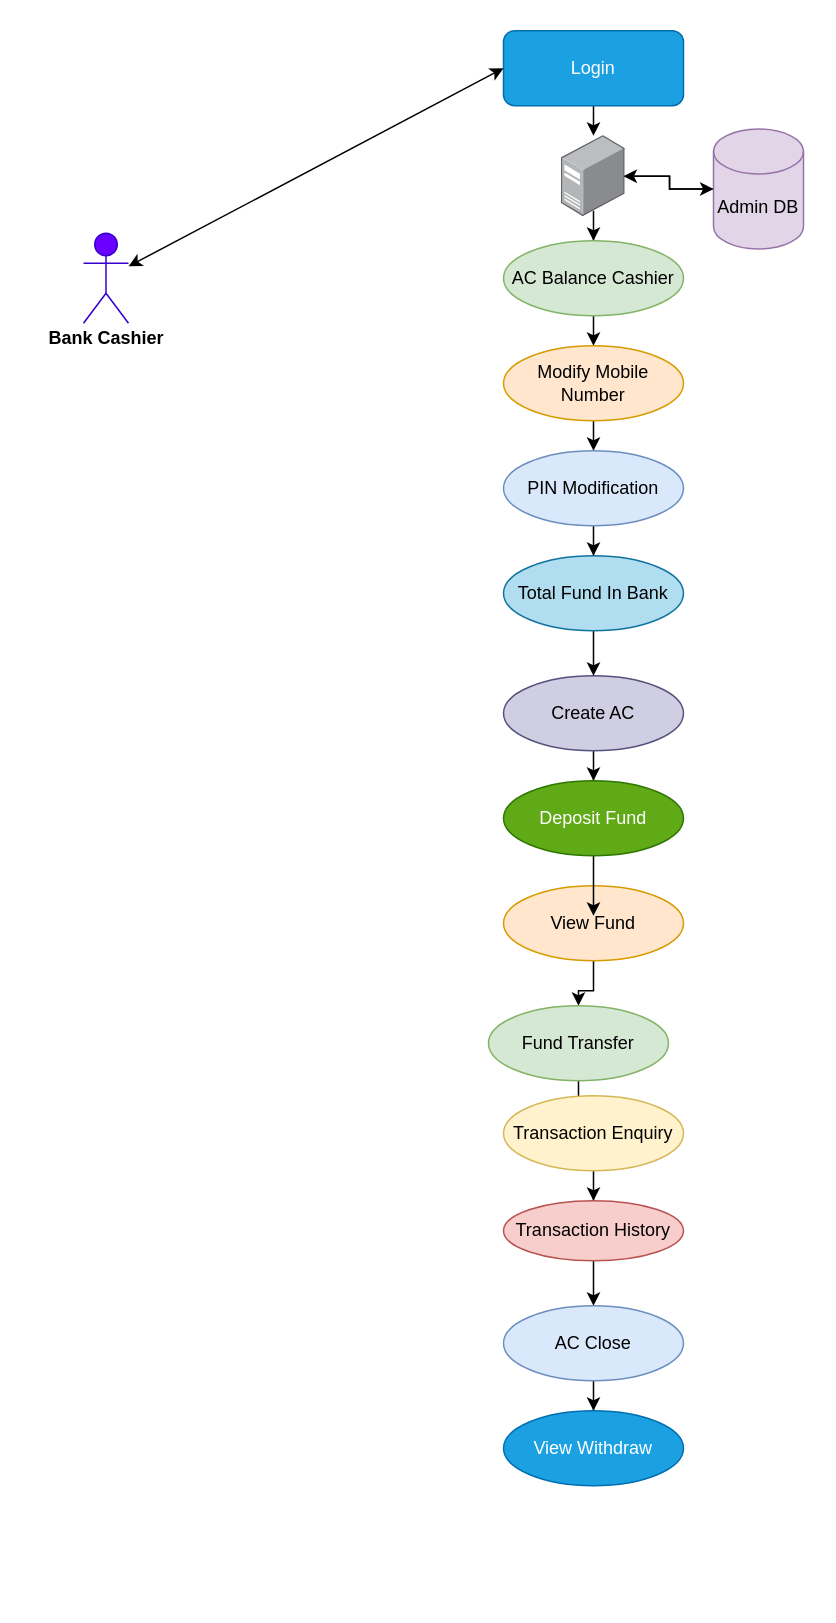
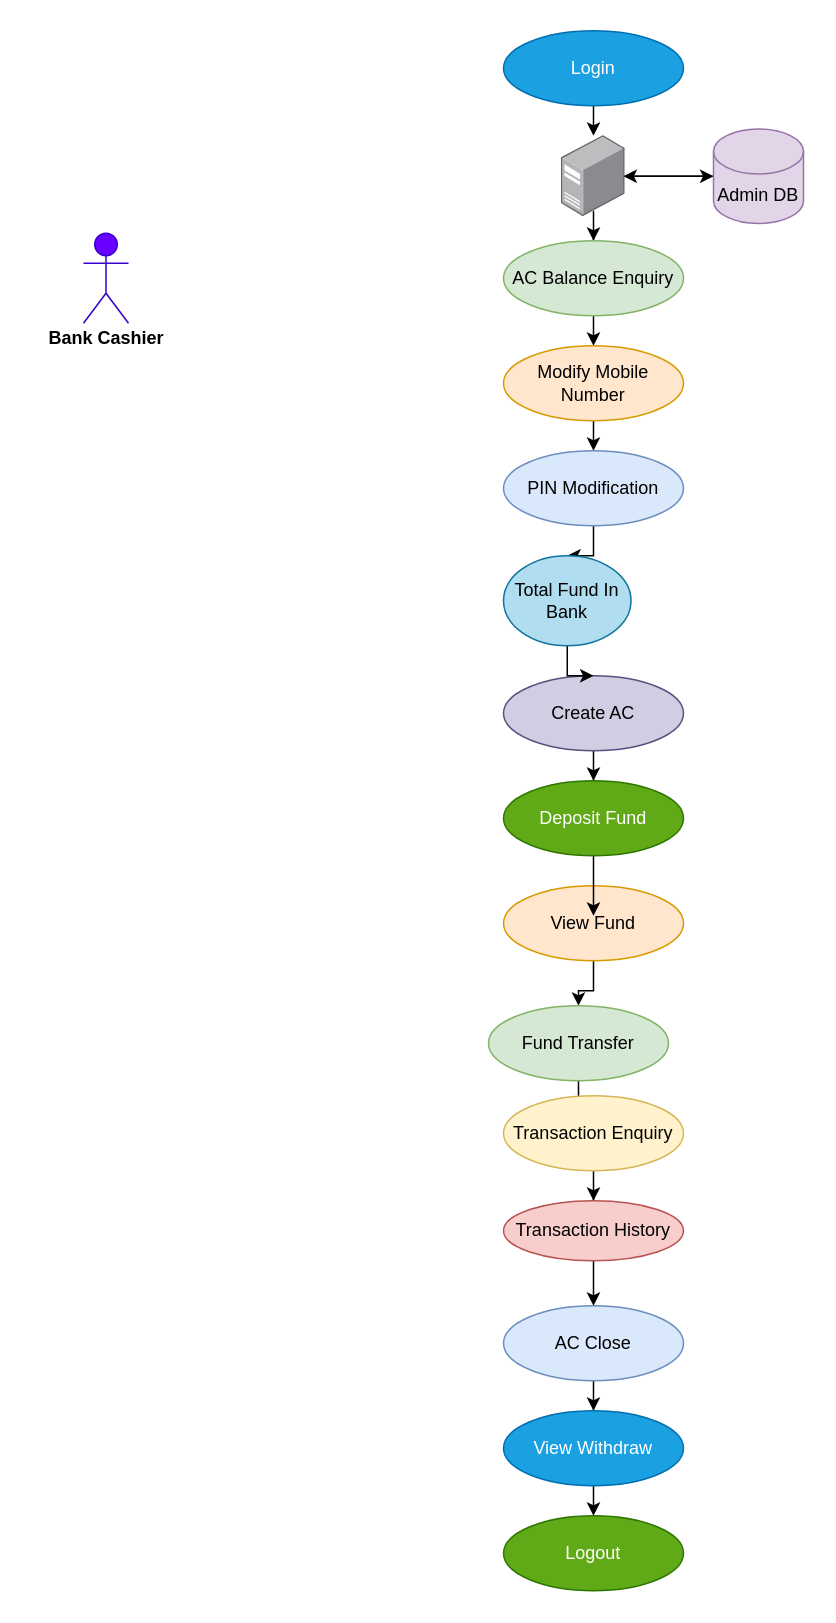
node "Login": shape rounded rectangle -> ellipse
edge "Login" -- "Bank Manager": removed
node "Admin DB": size 90x120 -> 90x95
node "AC Balance Cashier": label "AC Balance Cashier" -> "AC Balance Enquiry"
node "Total Fund In Bank": size 180x75 -> 128x90
edge "View Withdraw" -> "Logout": added
node "Logout": added
